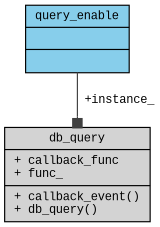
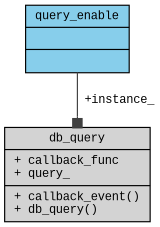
node "db_query": text "+ func_" -> "+ query_"
